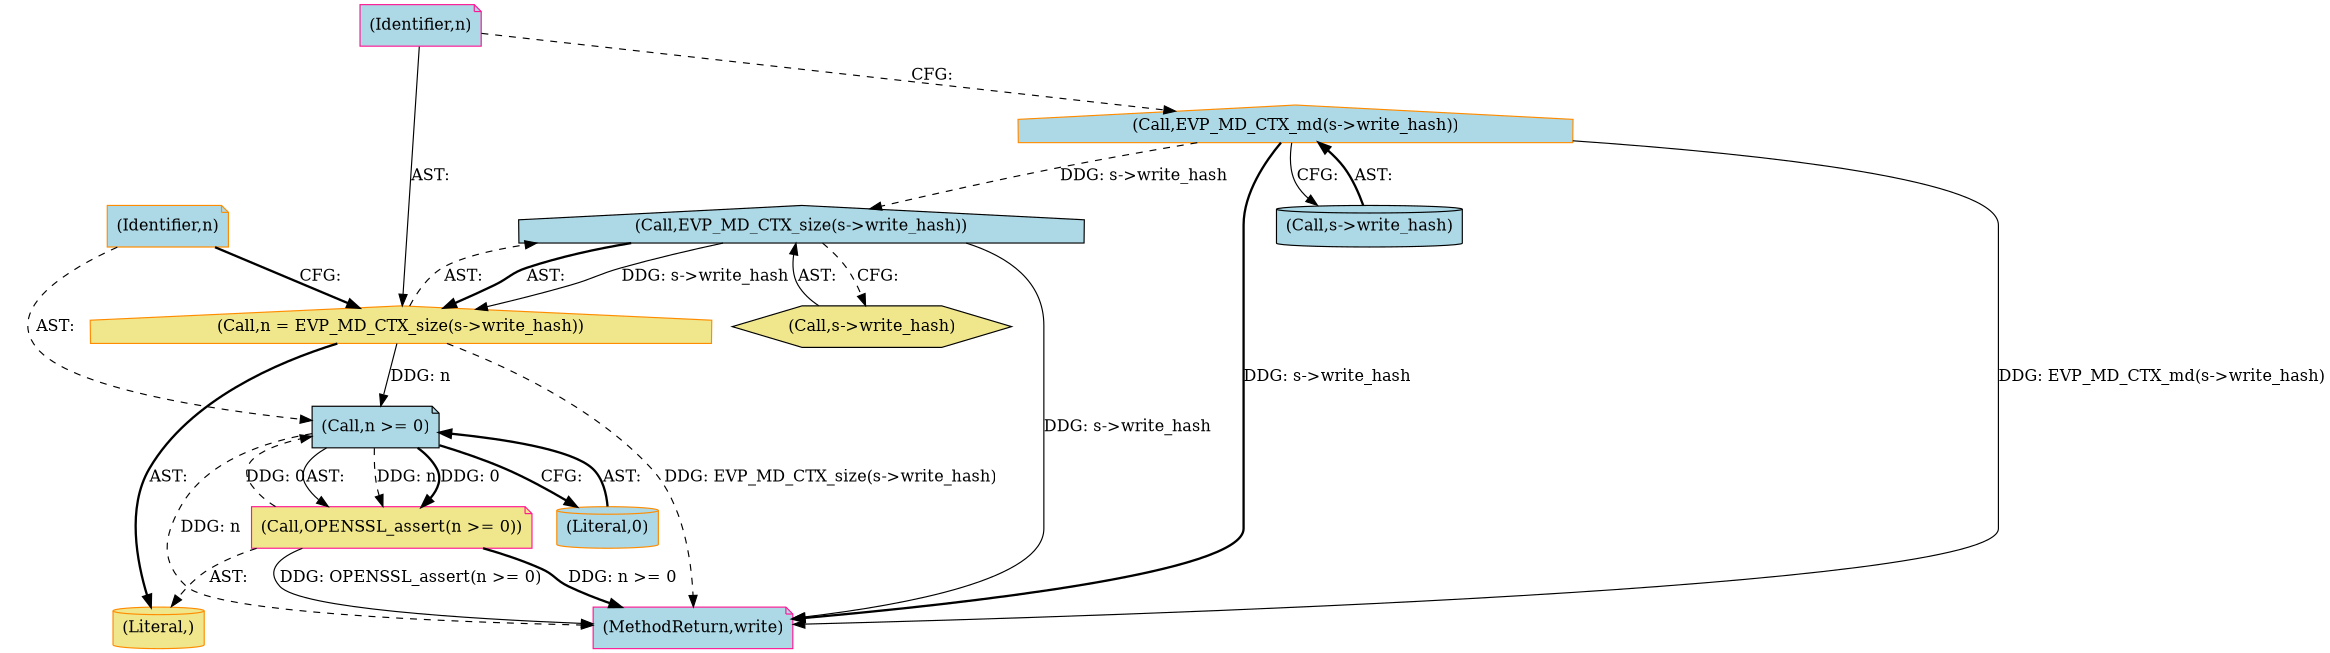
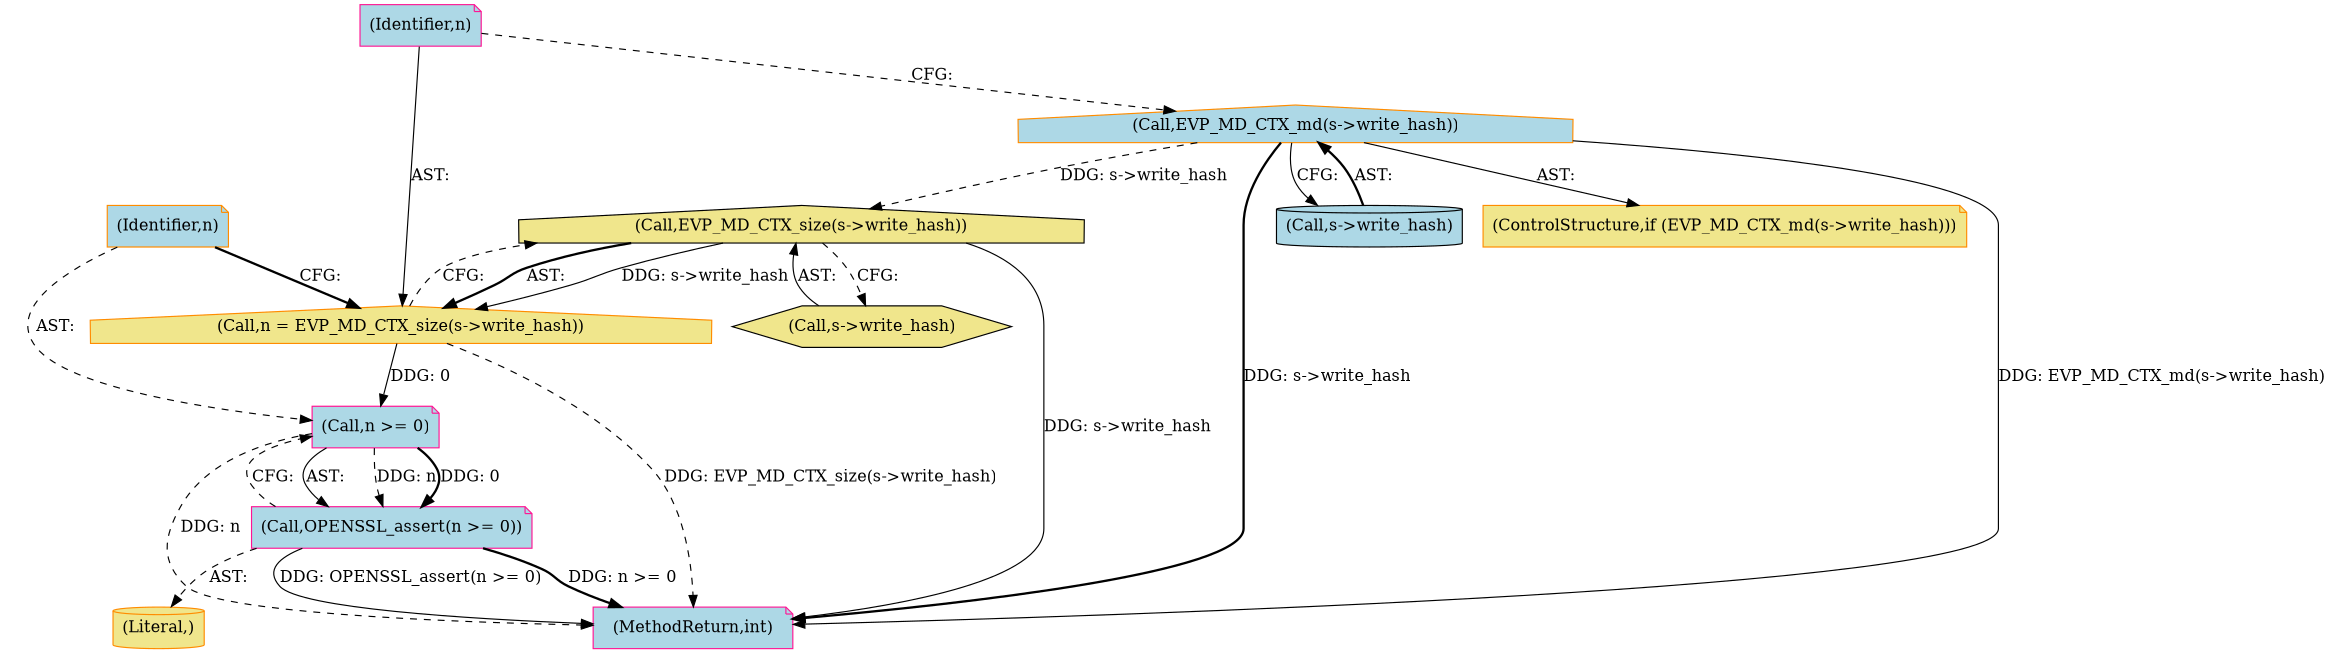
node "(Call,EVP_MD_CTX_size(s->write_hash))": fillcolor lightblue -> khaki
node "(ControlStructure,if (EVP_MD_CTX_md(s->write_hash)))": added
edge "(Call,n = EVP_MD_CTX_size(s->write_hash))" -> "(Call,EVP_MD_CTX_size(s->write_hash))": label "AST: " -> "CFG: "
edge "(Call,n = EVP_MD_CTX_size(s->write_hash))" -> "(Call,n >= 0)": label "DDG: n" -> "DDG: 0"
node "(Call,n >= 0)": color black -> deeppink
edge "(Call,n = EVP_MD_CTX_size(s->write_hash))" -> "(Literal,)": removed, label "AST:"
edge "(Call,OPENSSL_assert(n >= 0))" -> "(Call,n >= 0)": label "DDG: 0" -> "CFG: "
node "(Call,OPENSSL_assert(n >= 0))": fillcolor khaki -> lightblue
node "(Literal,0)": removed
node "(MethodReturn,write)": label "(MethodReturn,write)" -> "(MethodReturn,int)"
